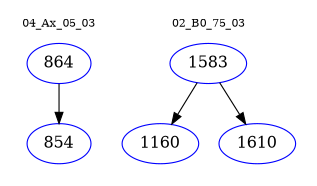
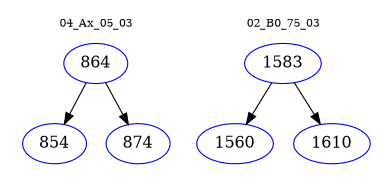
node "874": added
node "1160": label "1160" -> "1560"
